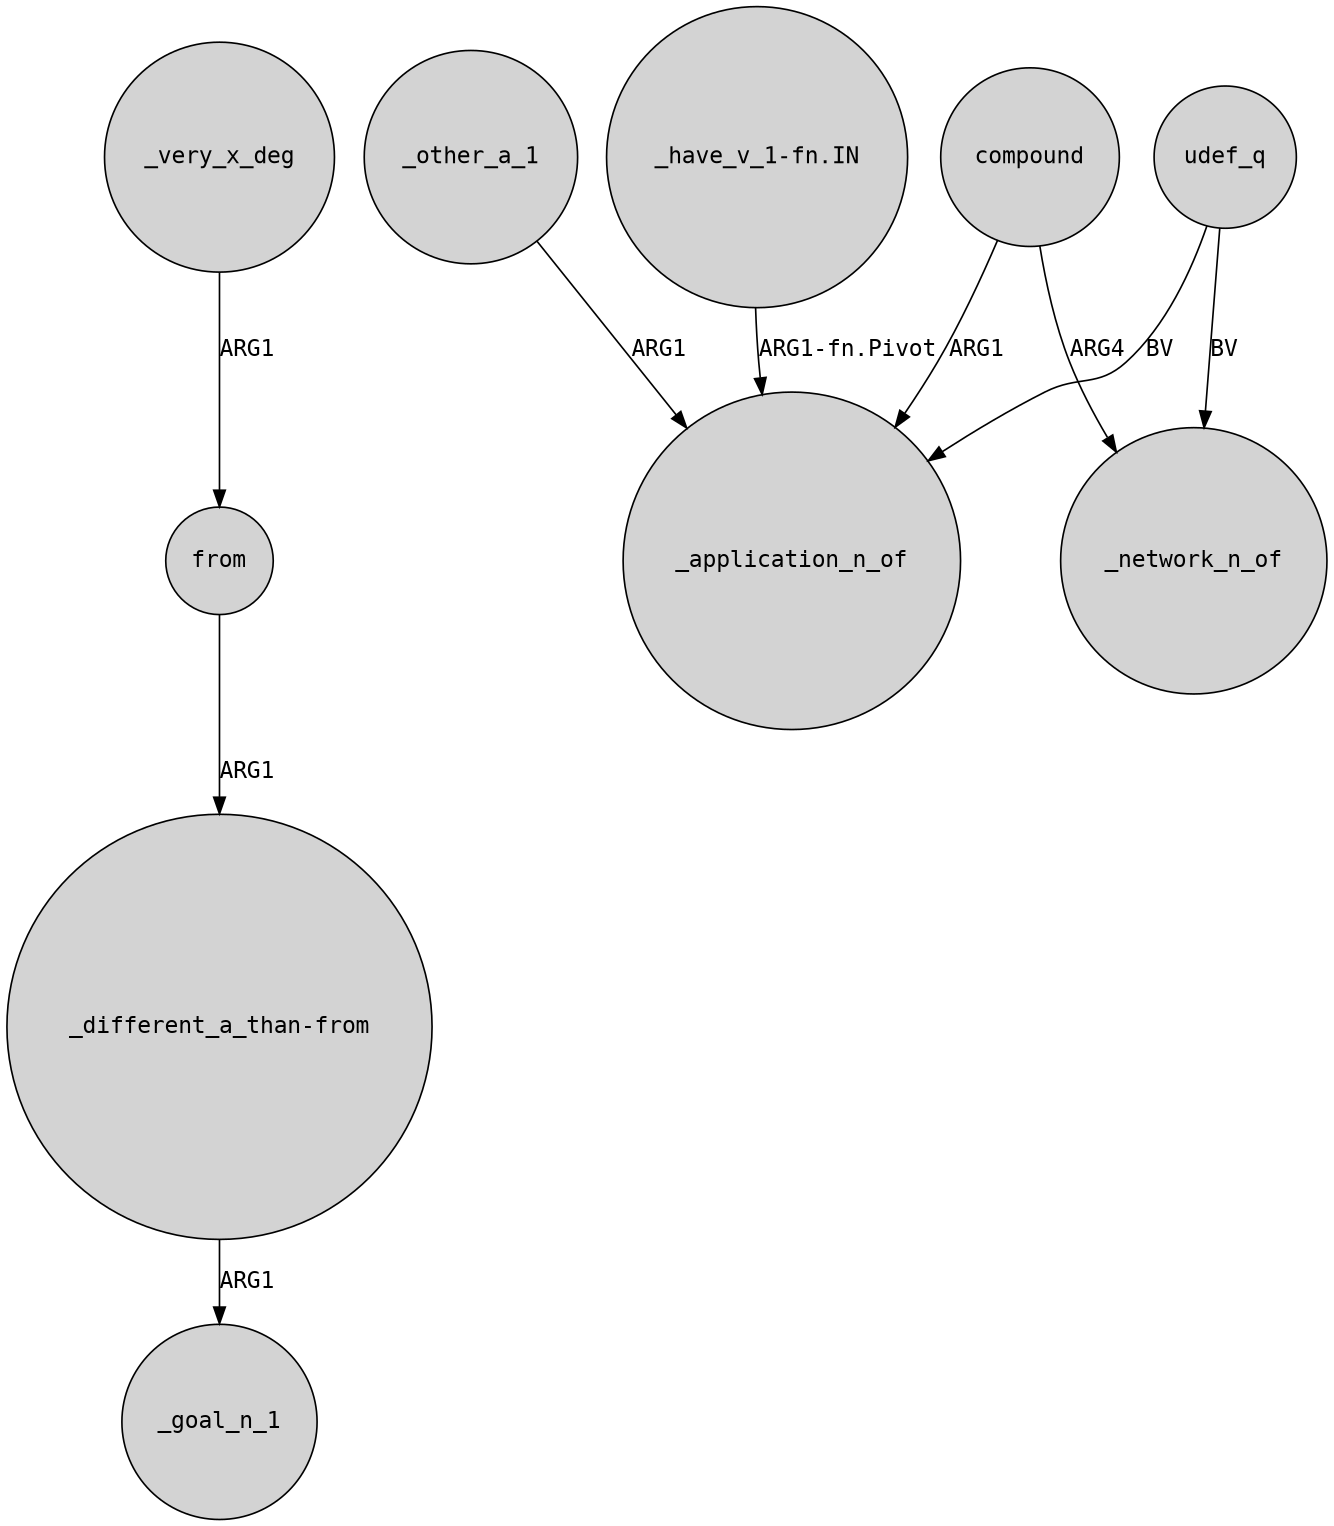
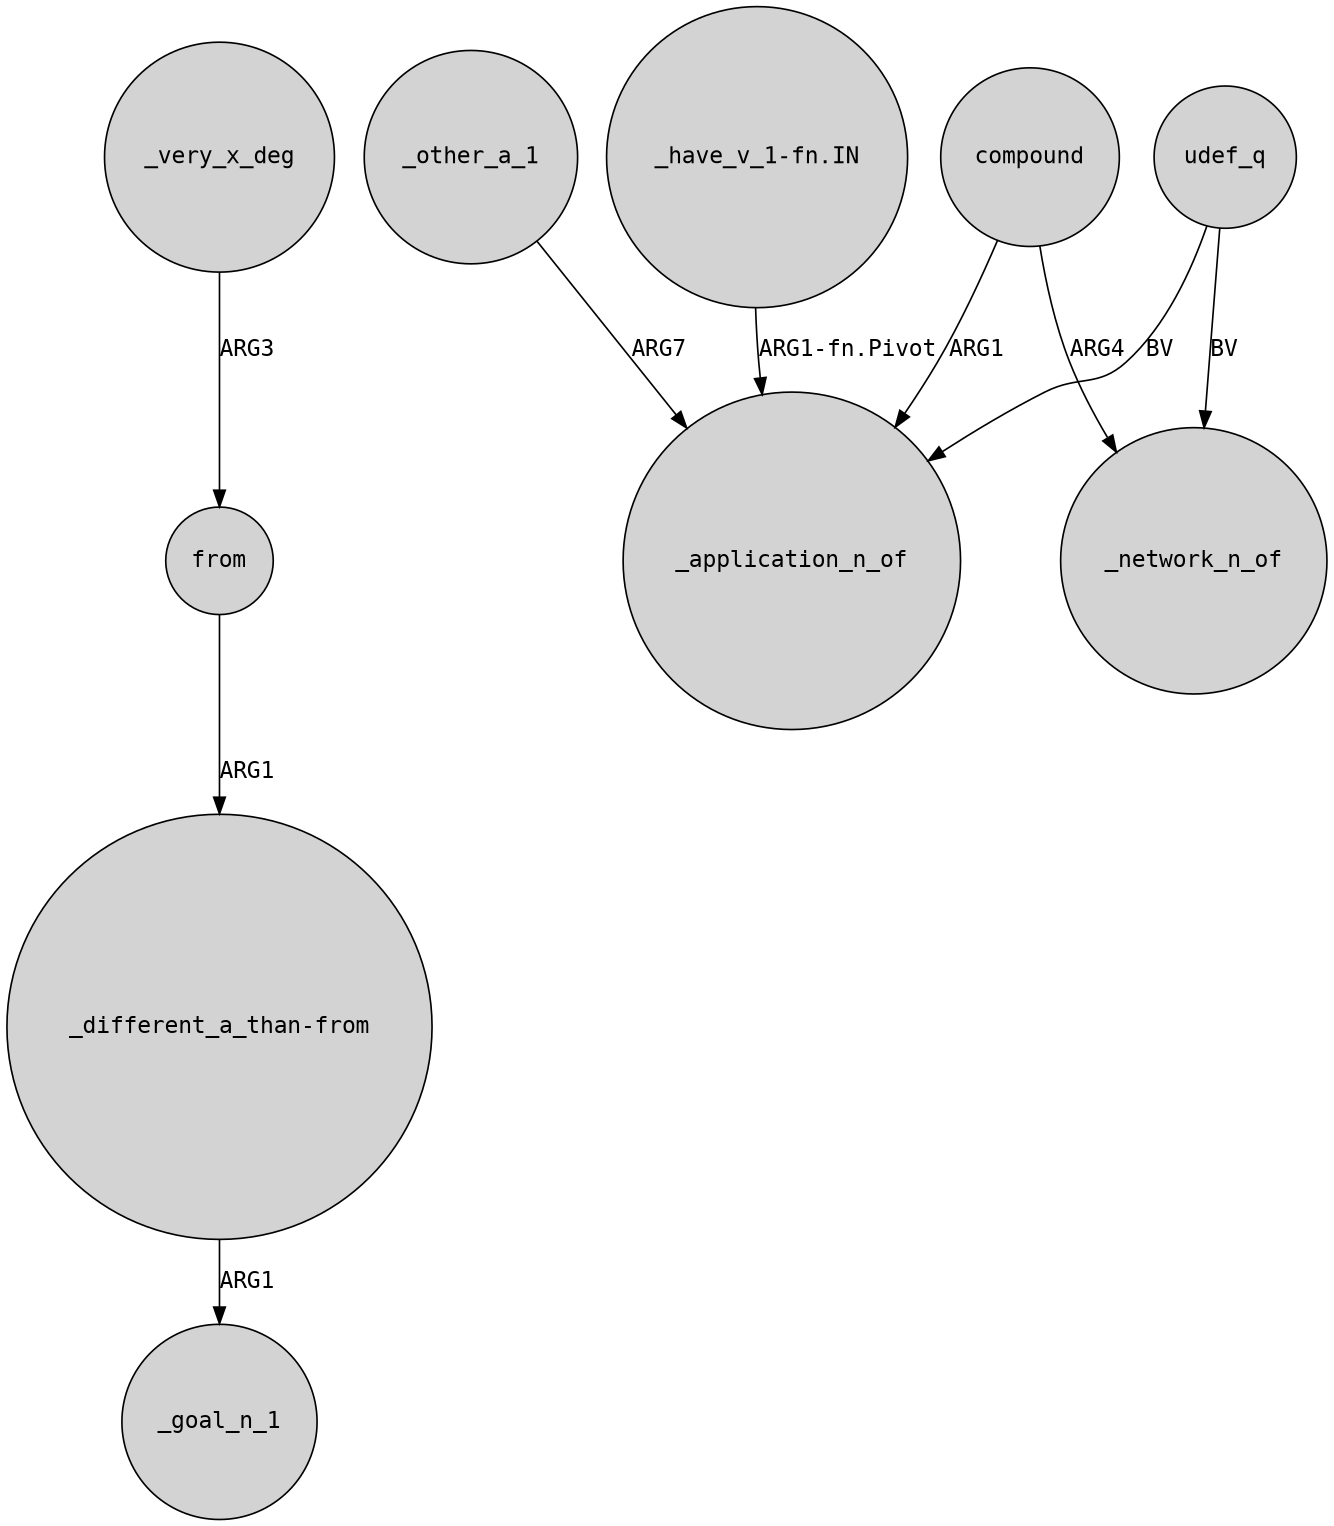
edge "_very_x_deg" -> "from": label "ARG1" -> "ARG3"
edge "_other_a_1" -> "_application_n_of": label "ARG1" -> "ARG7"
